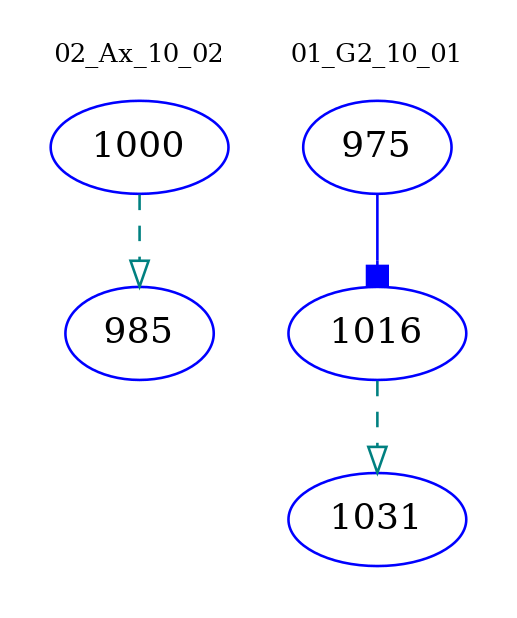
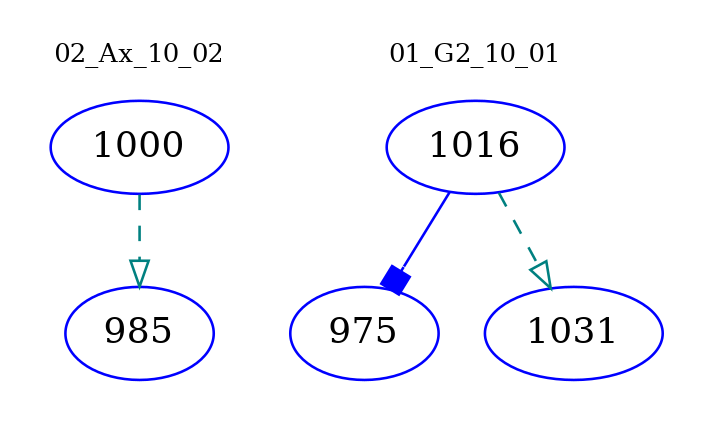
edge "975" -> "1016": reversed
